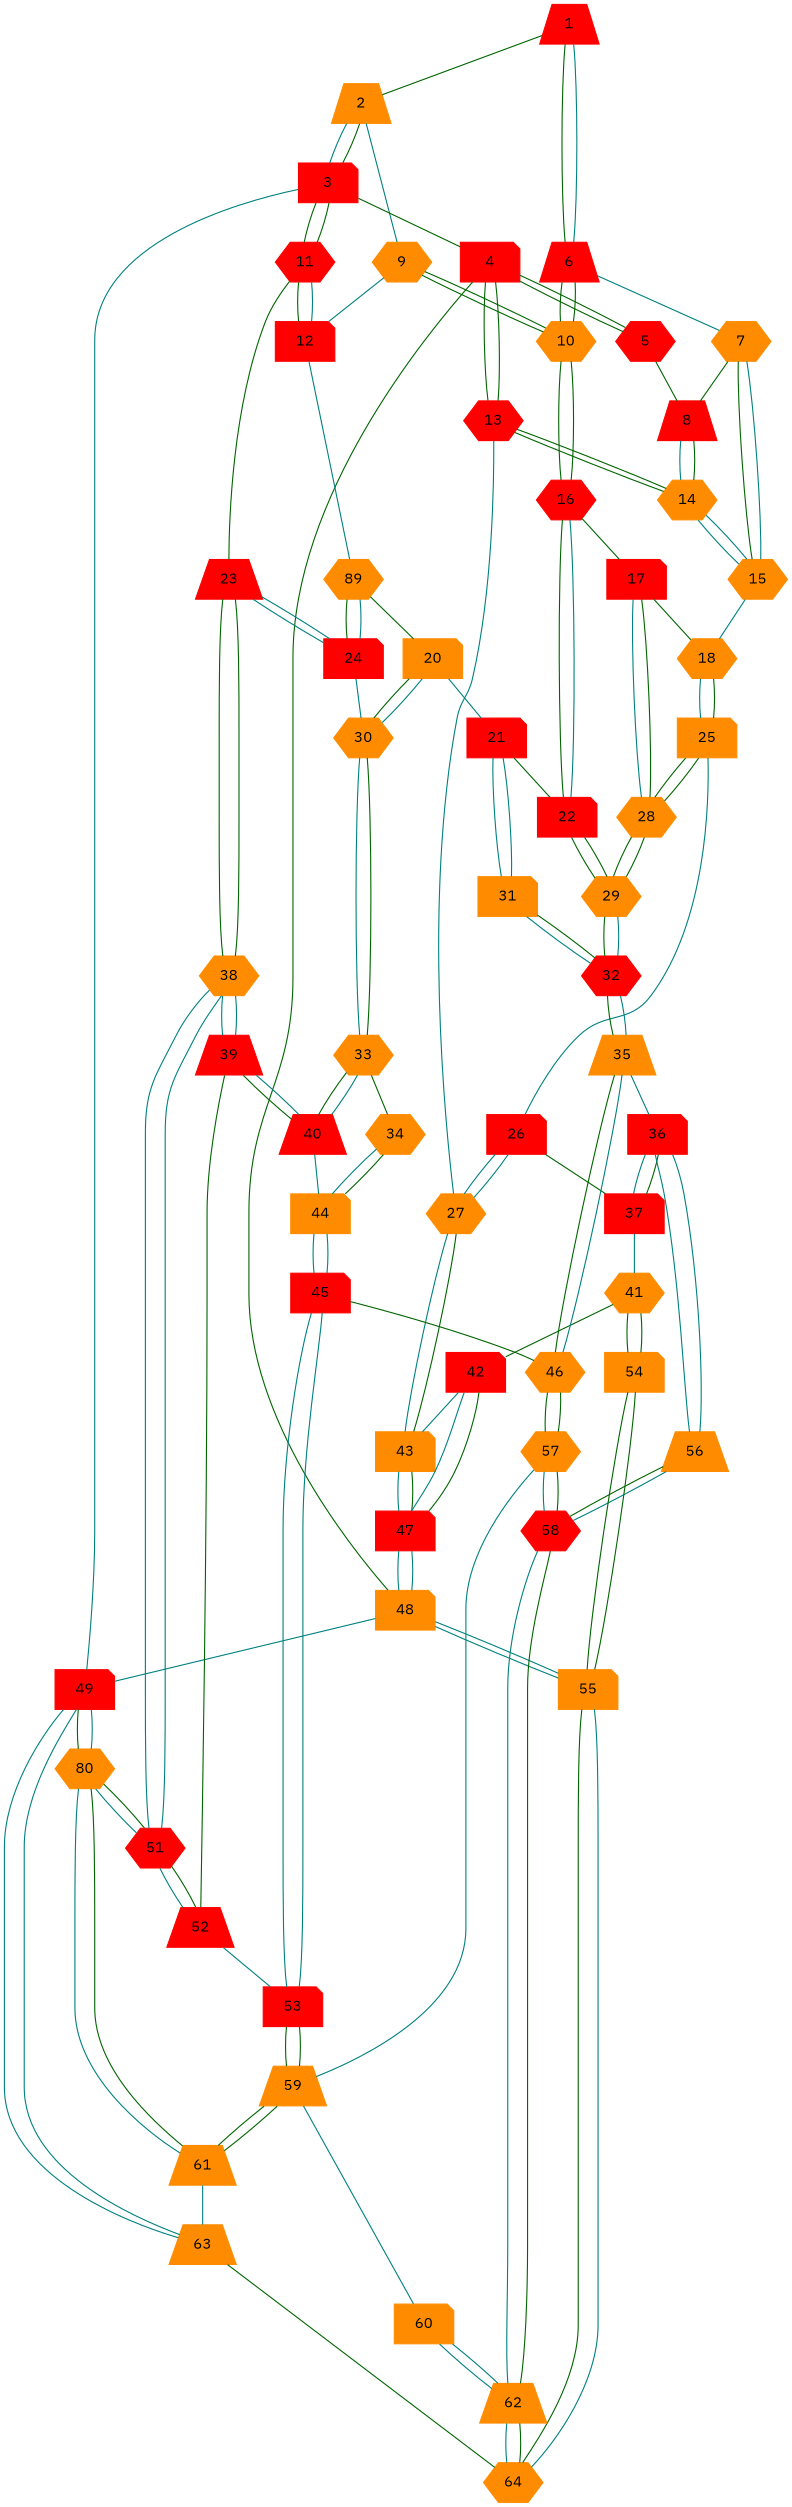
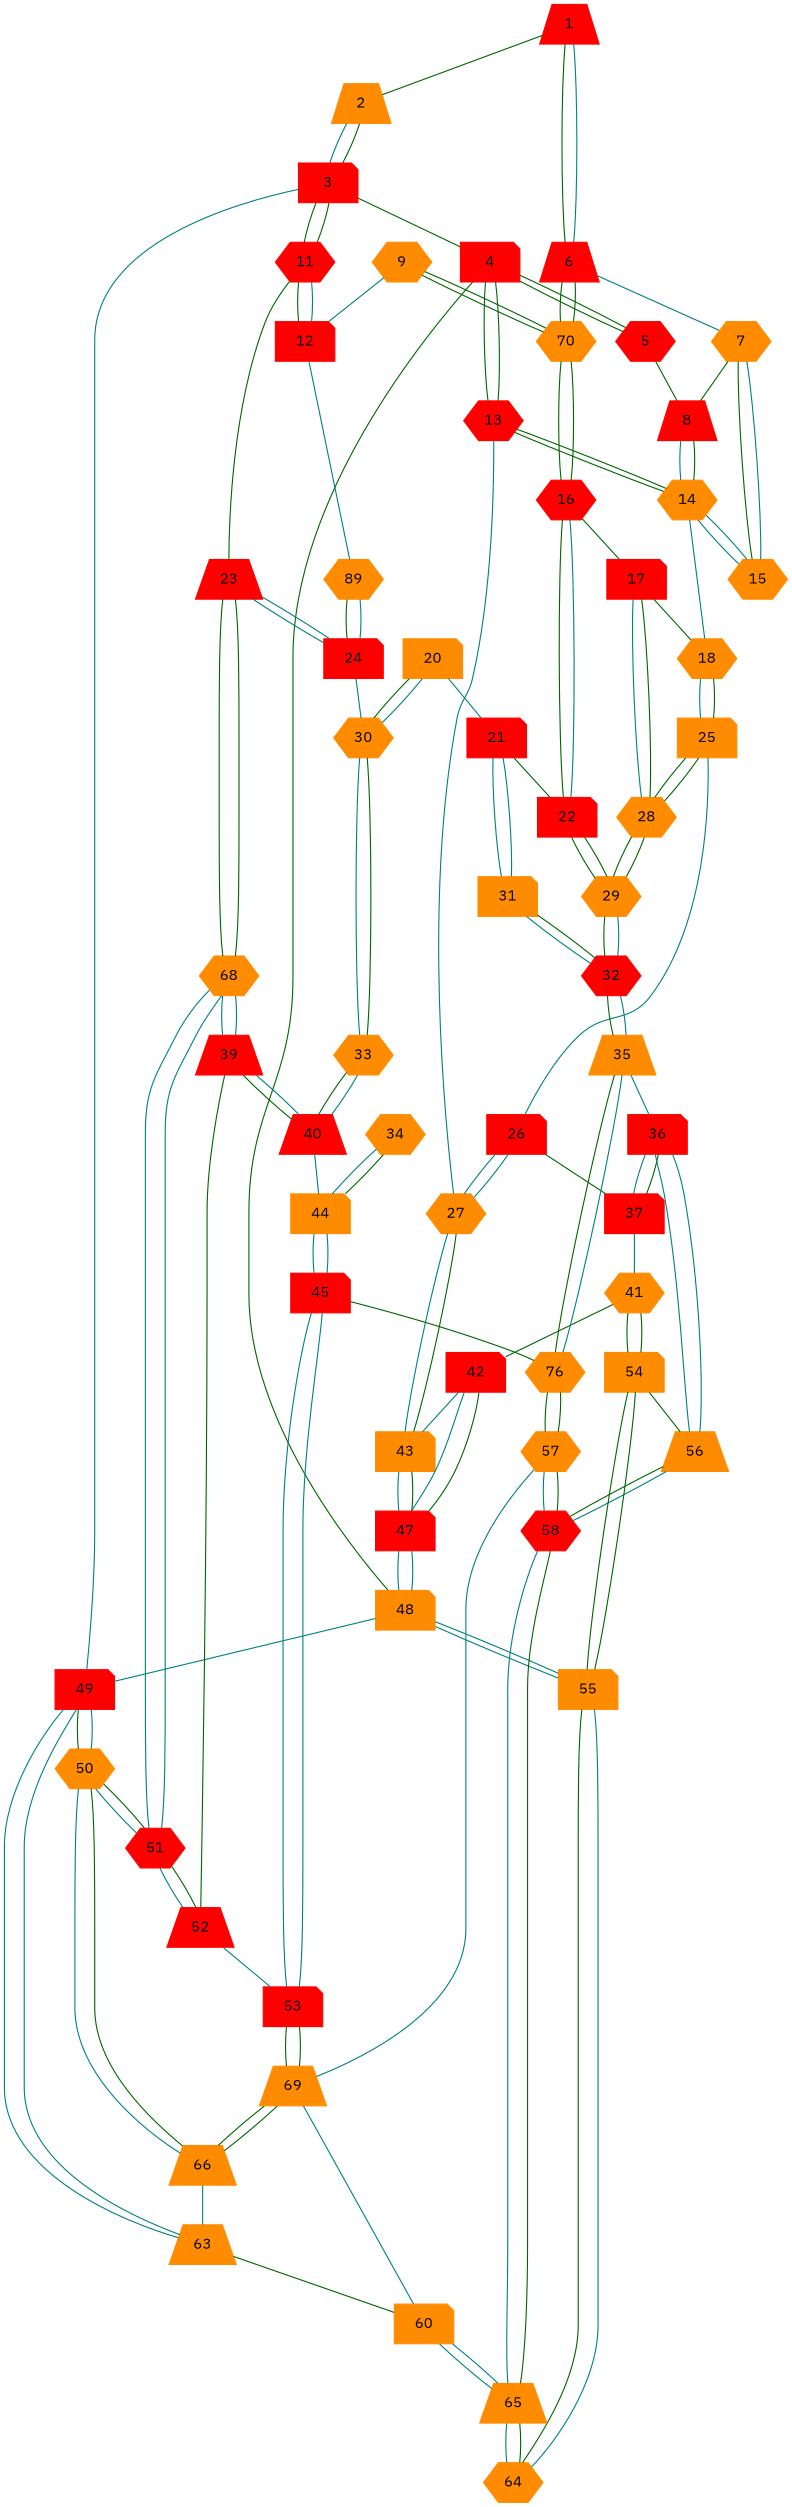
edge "2" -- "9": removed
node "10": label "10" -> "70"
edge "89" -- "20": removed
edge "15" -- "18": now "14" -- "18"
node "38": label "38" -> "68"
edge "33" -- "34": removed
node "46": label "46" -> "76"
edge "54" -- "56": added
node "80": label "80" -> "50"
node "59": label "59" -> "69"
node "61": label "61" -> "66"
edge "63" -- "64": now "63" -- "60"
node "62": label "62" -> "65"
